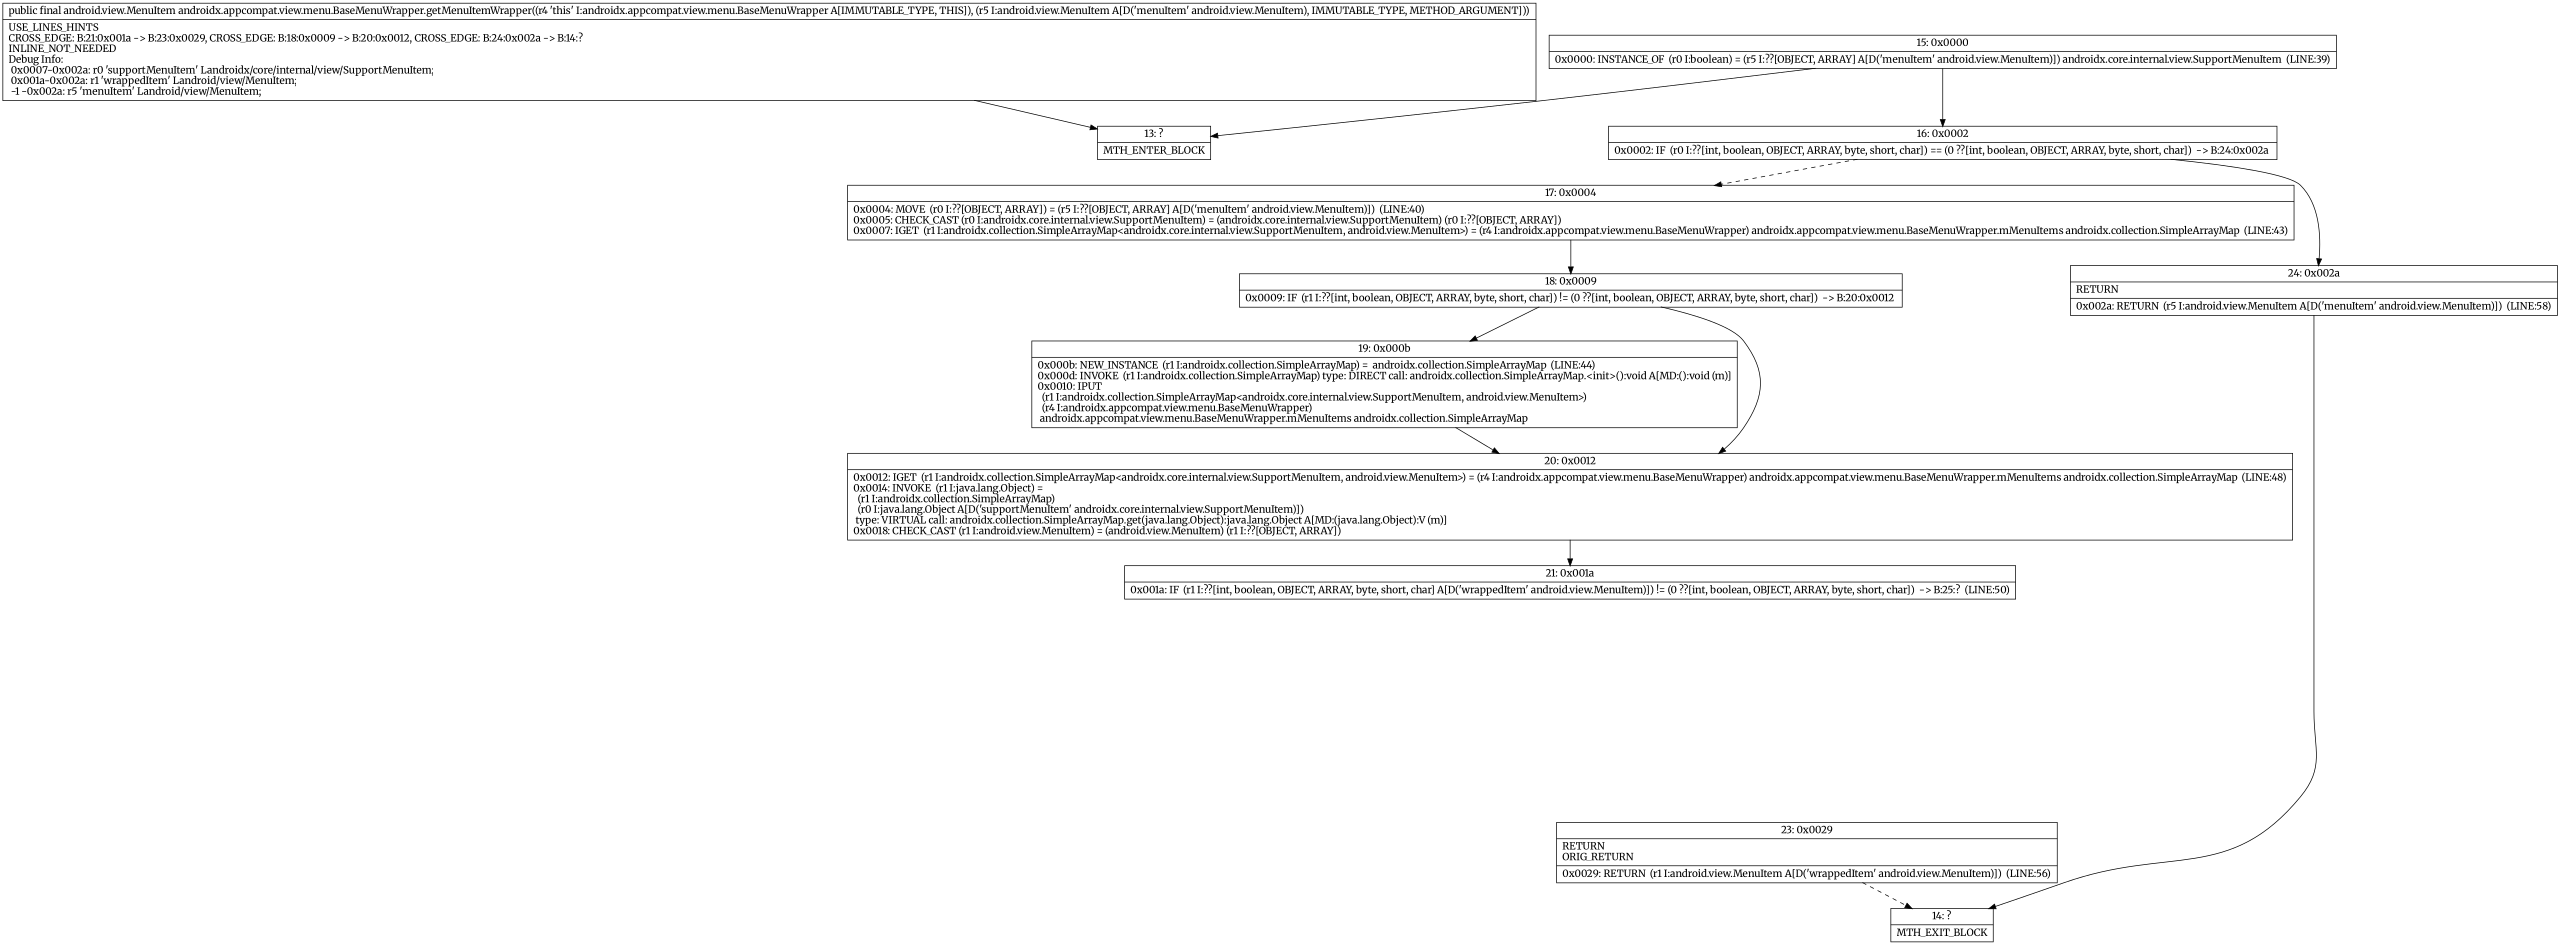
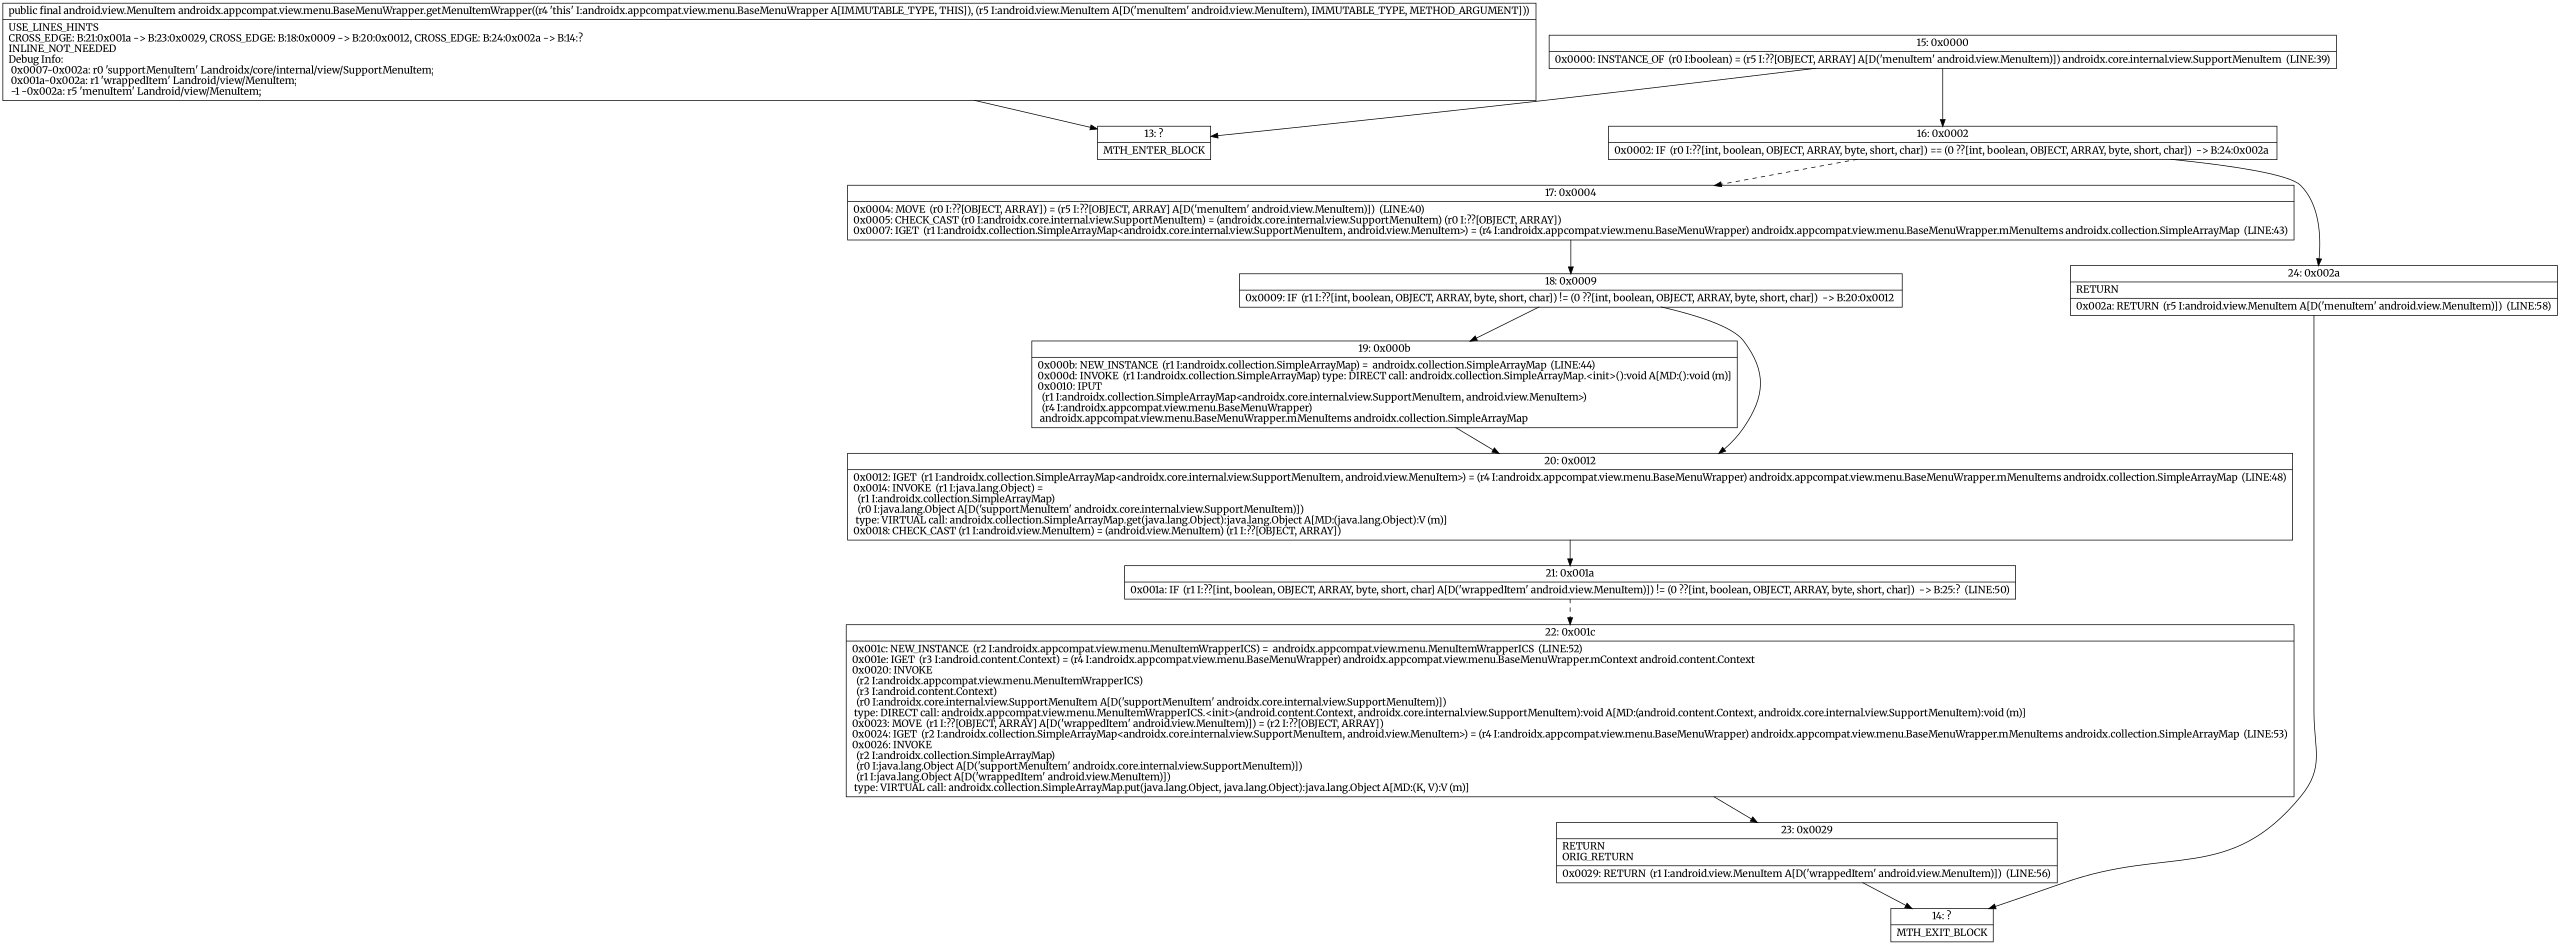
node "22: 0x001c": added
edge "23: 0x0029" -> "14: ?": style dashed -> solid
